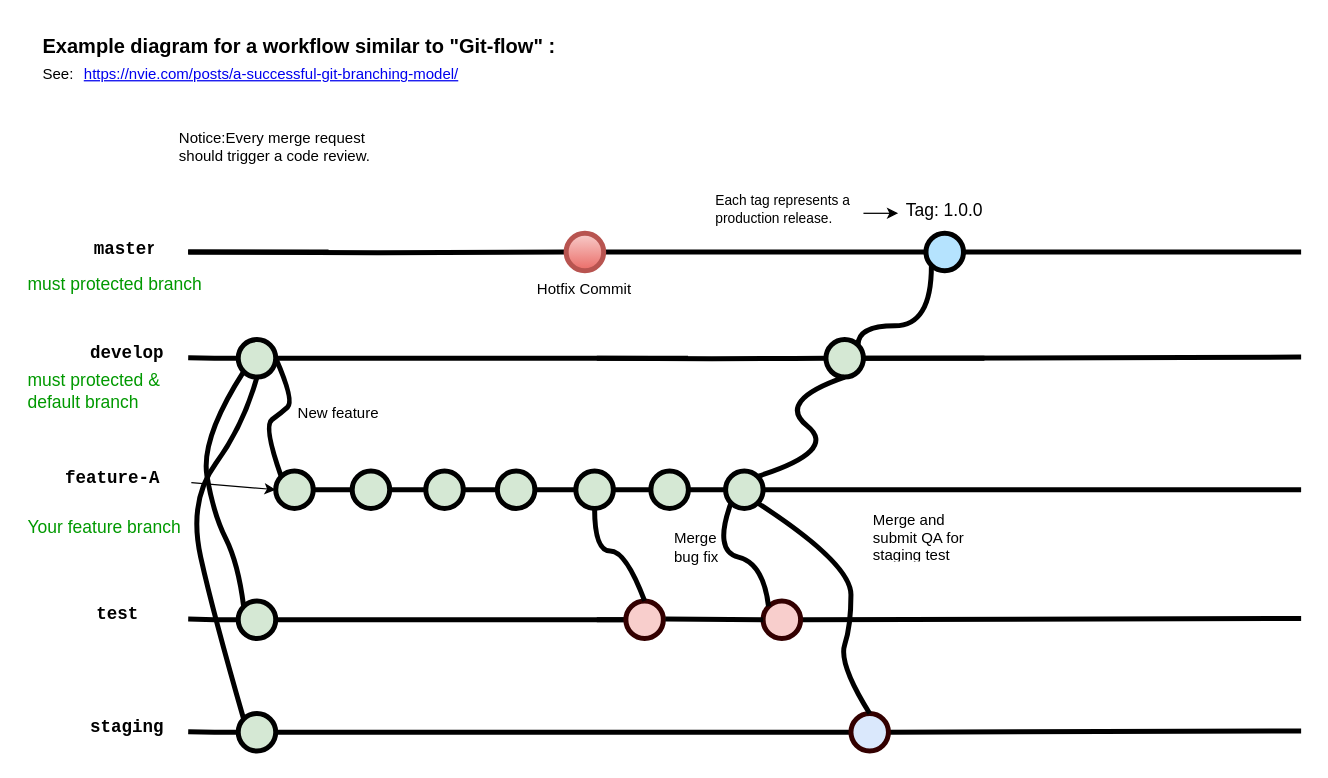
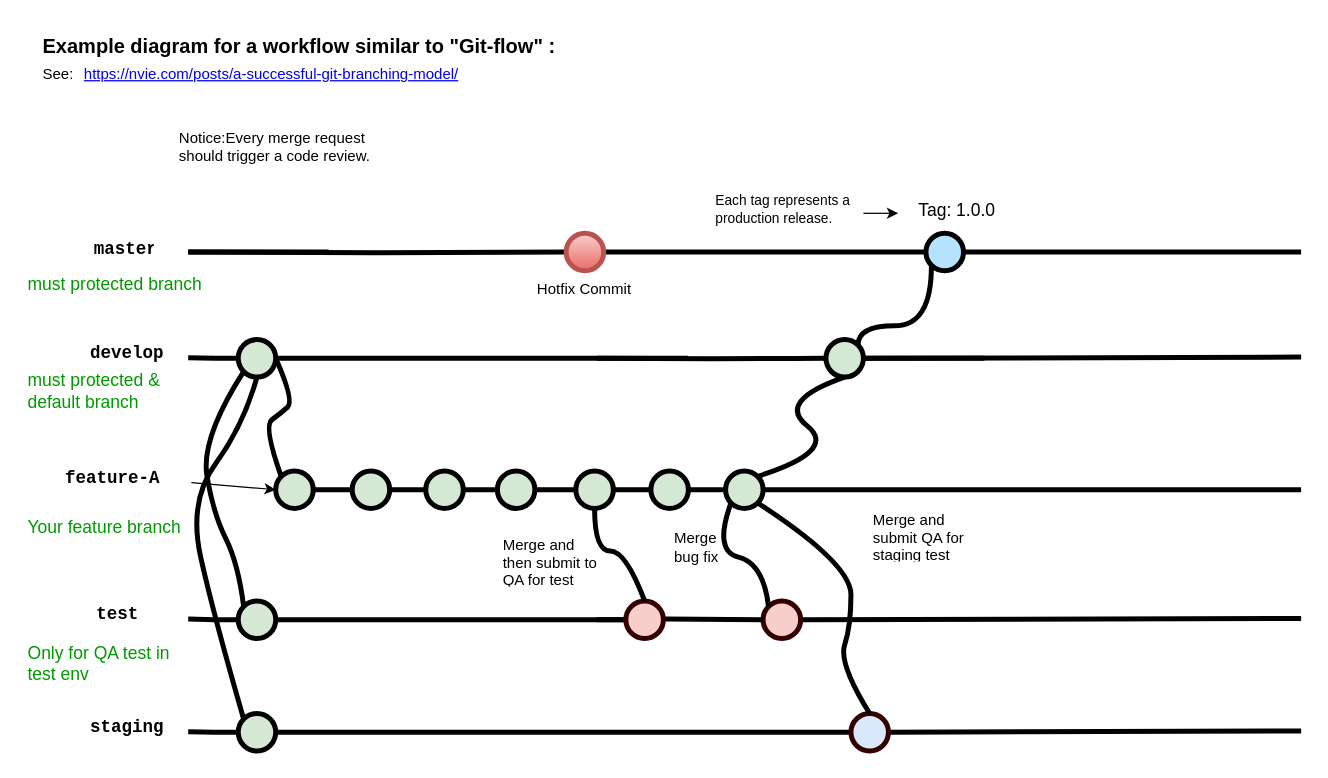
node "Tag: 1.0.0": moved (944, 209) -> (957, 209)
node "New feature": removed
node "Merge and then submit to QA for test": added
node "Only for QA test in test env": added
